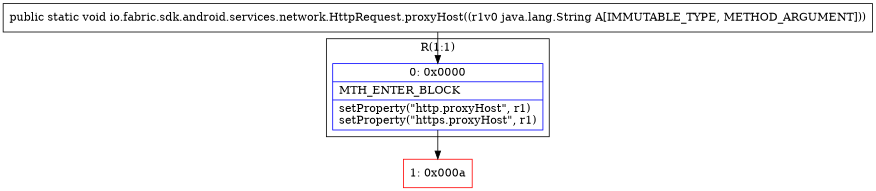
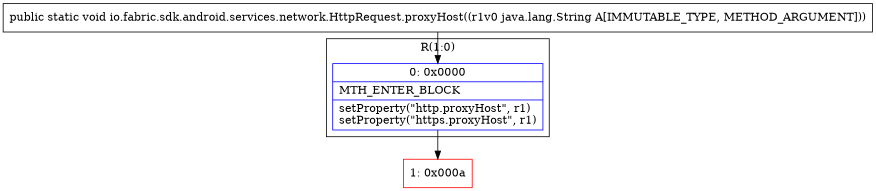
cluster "R(1:1)": label "R(1:1)" -> "R(1:0)"
